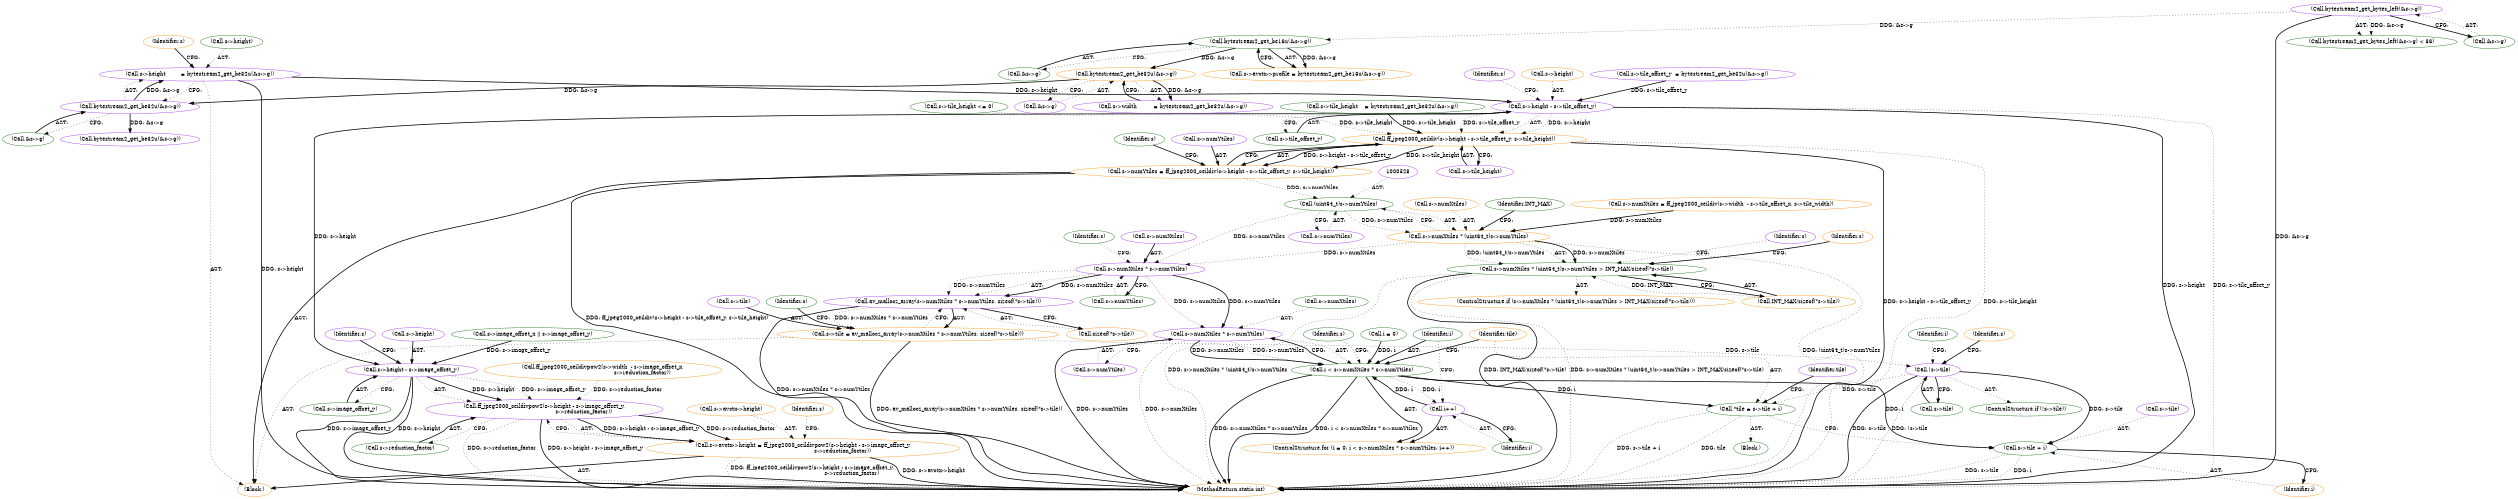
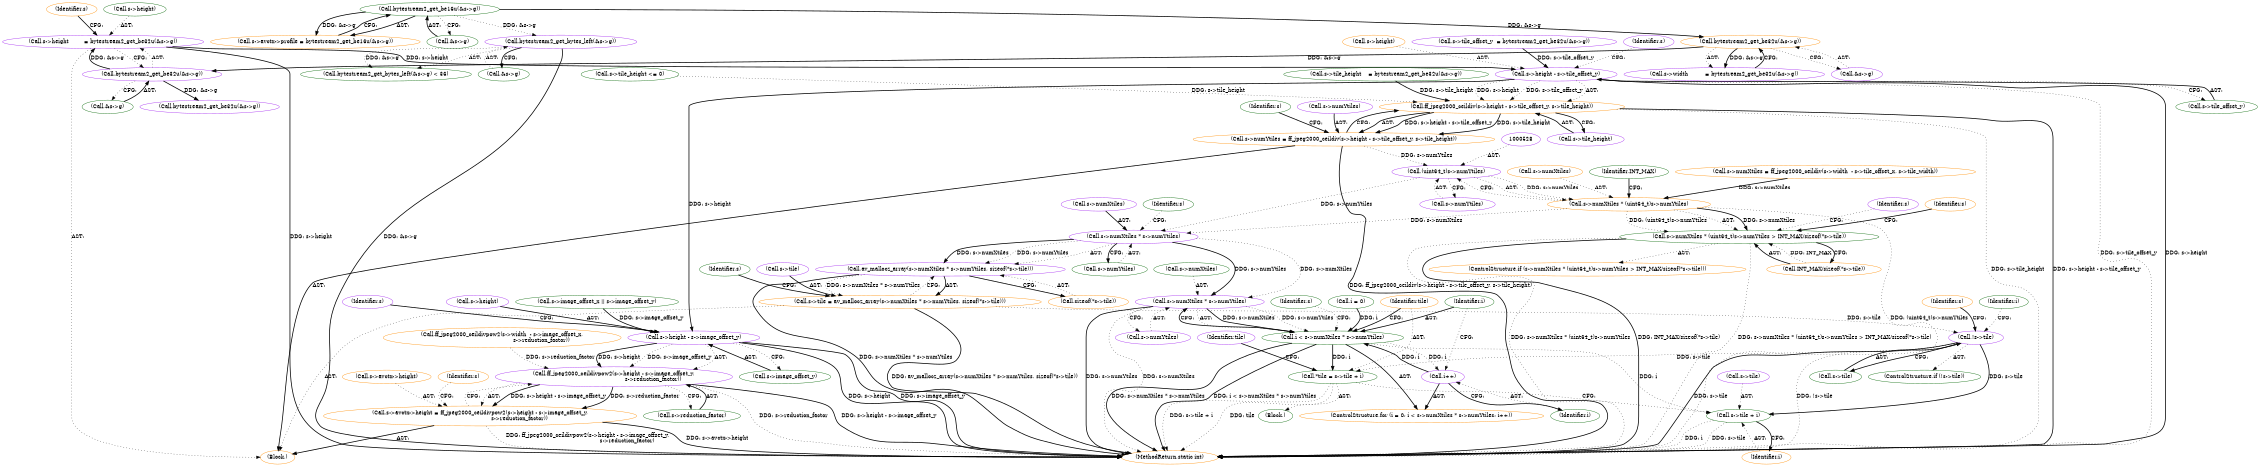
edge "(Call,bytestream2_get_bytes_left(&s->g))" -> "(Call,bytestream2_get_be16u(&s->g))": reversed
node "(Call,(uint64_t)s->numYtiles)": color darkgreen -> purple
edge "(Call,i < s->numXtiles * s->numYtiles)" -> "(Call,s->tile + i)": style bold -> dotted
